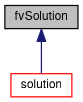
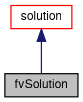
edge "solution" -> "fvSolution": reversed
